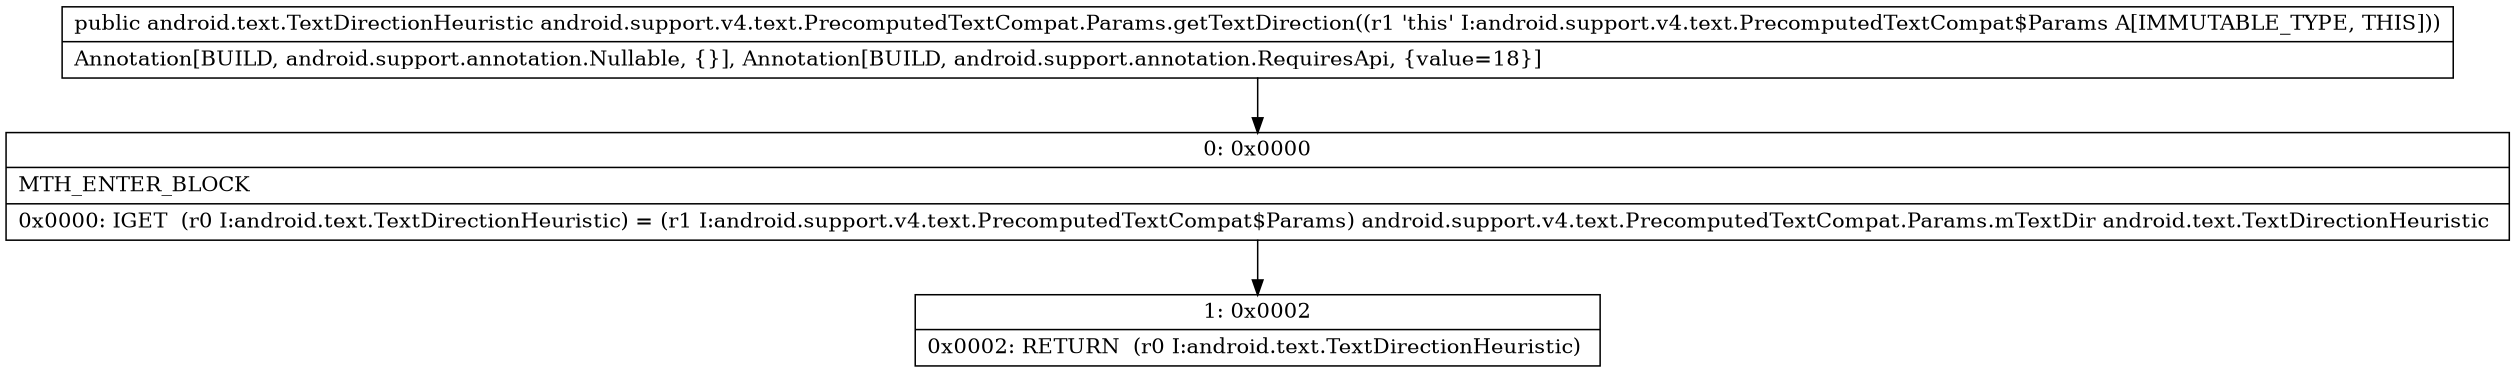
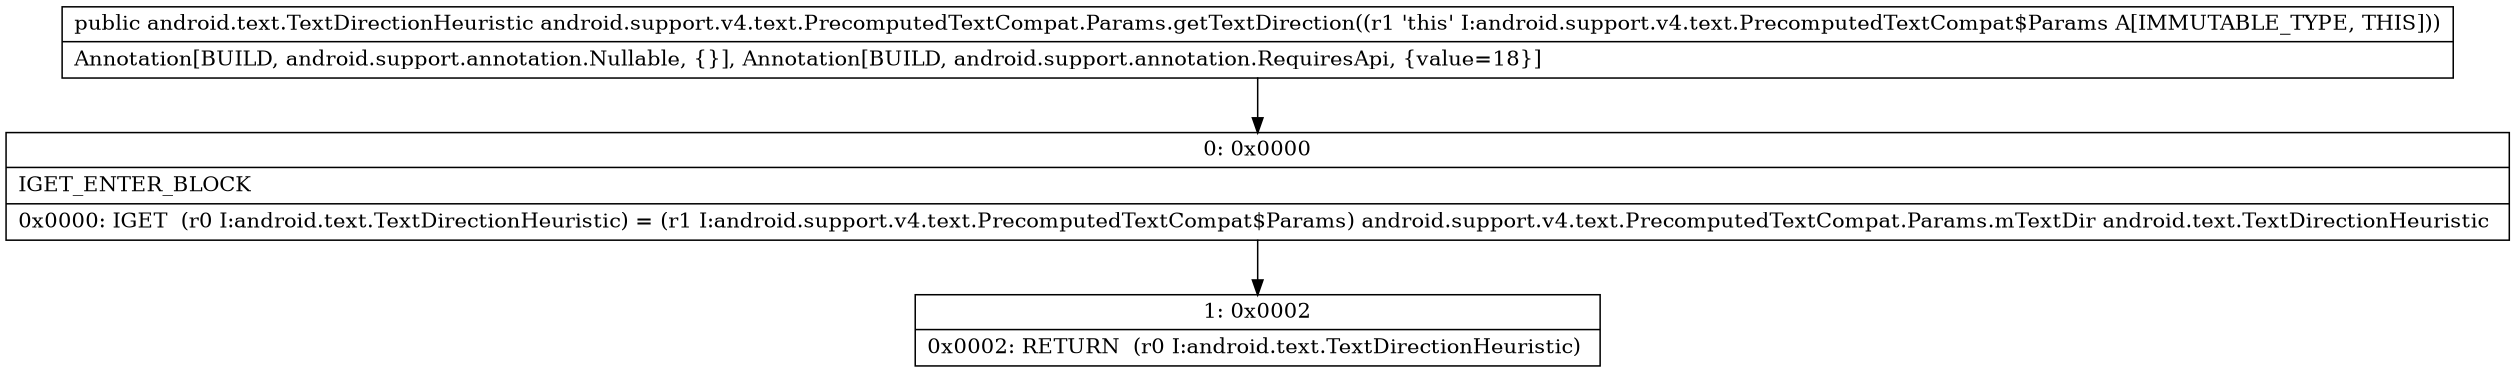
node "0: 0x0000": text "MTH_ENTER_BLOCK" -> "IGET_ENTER_BLOCK"
